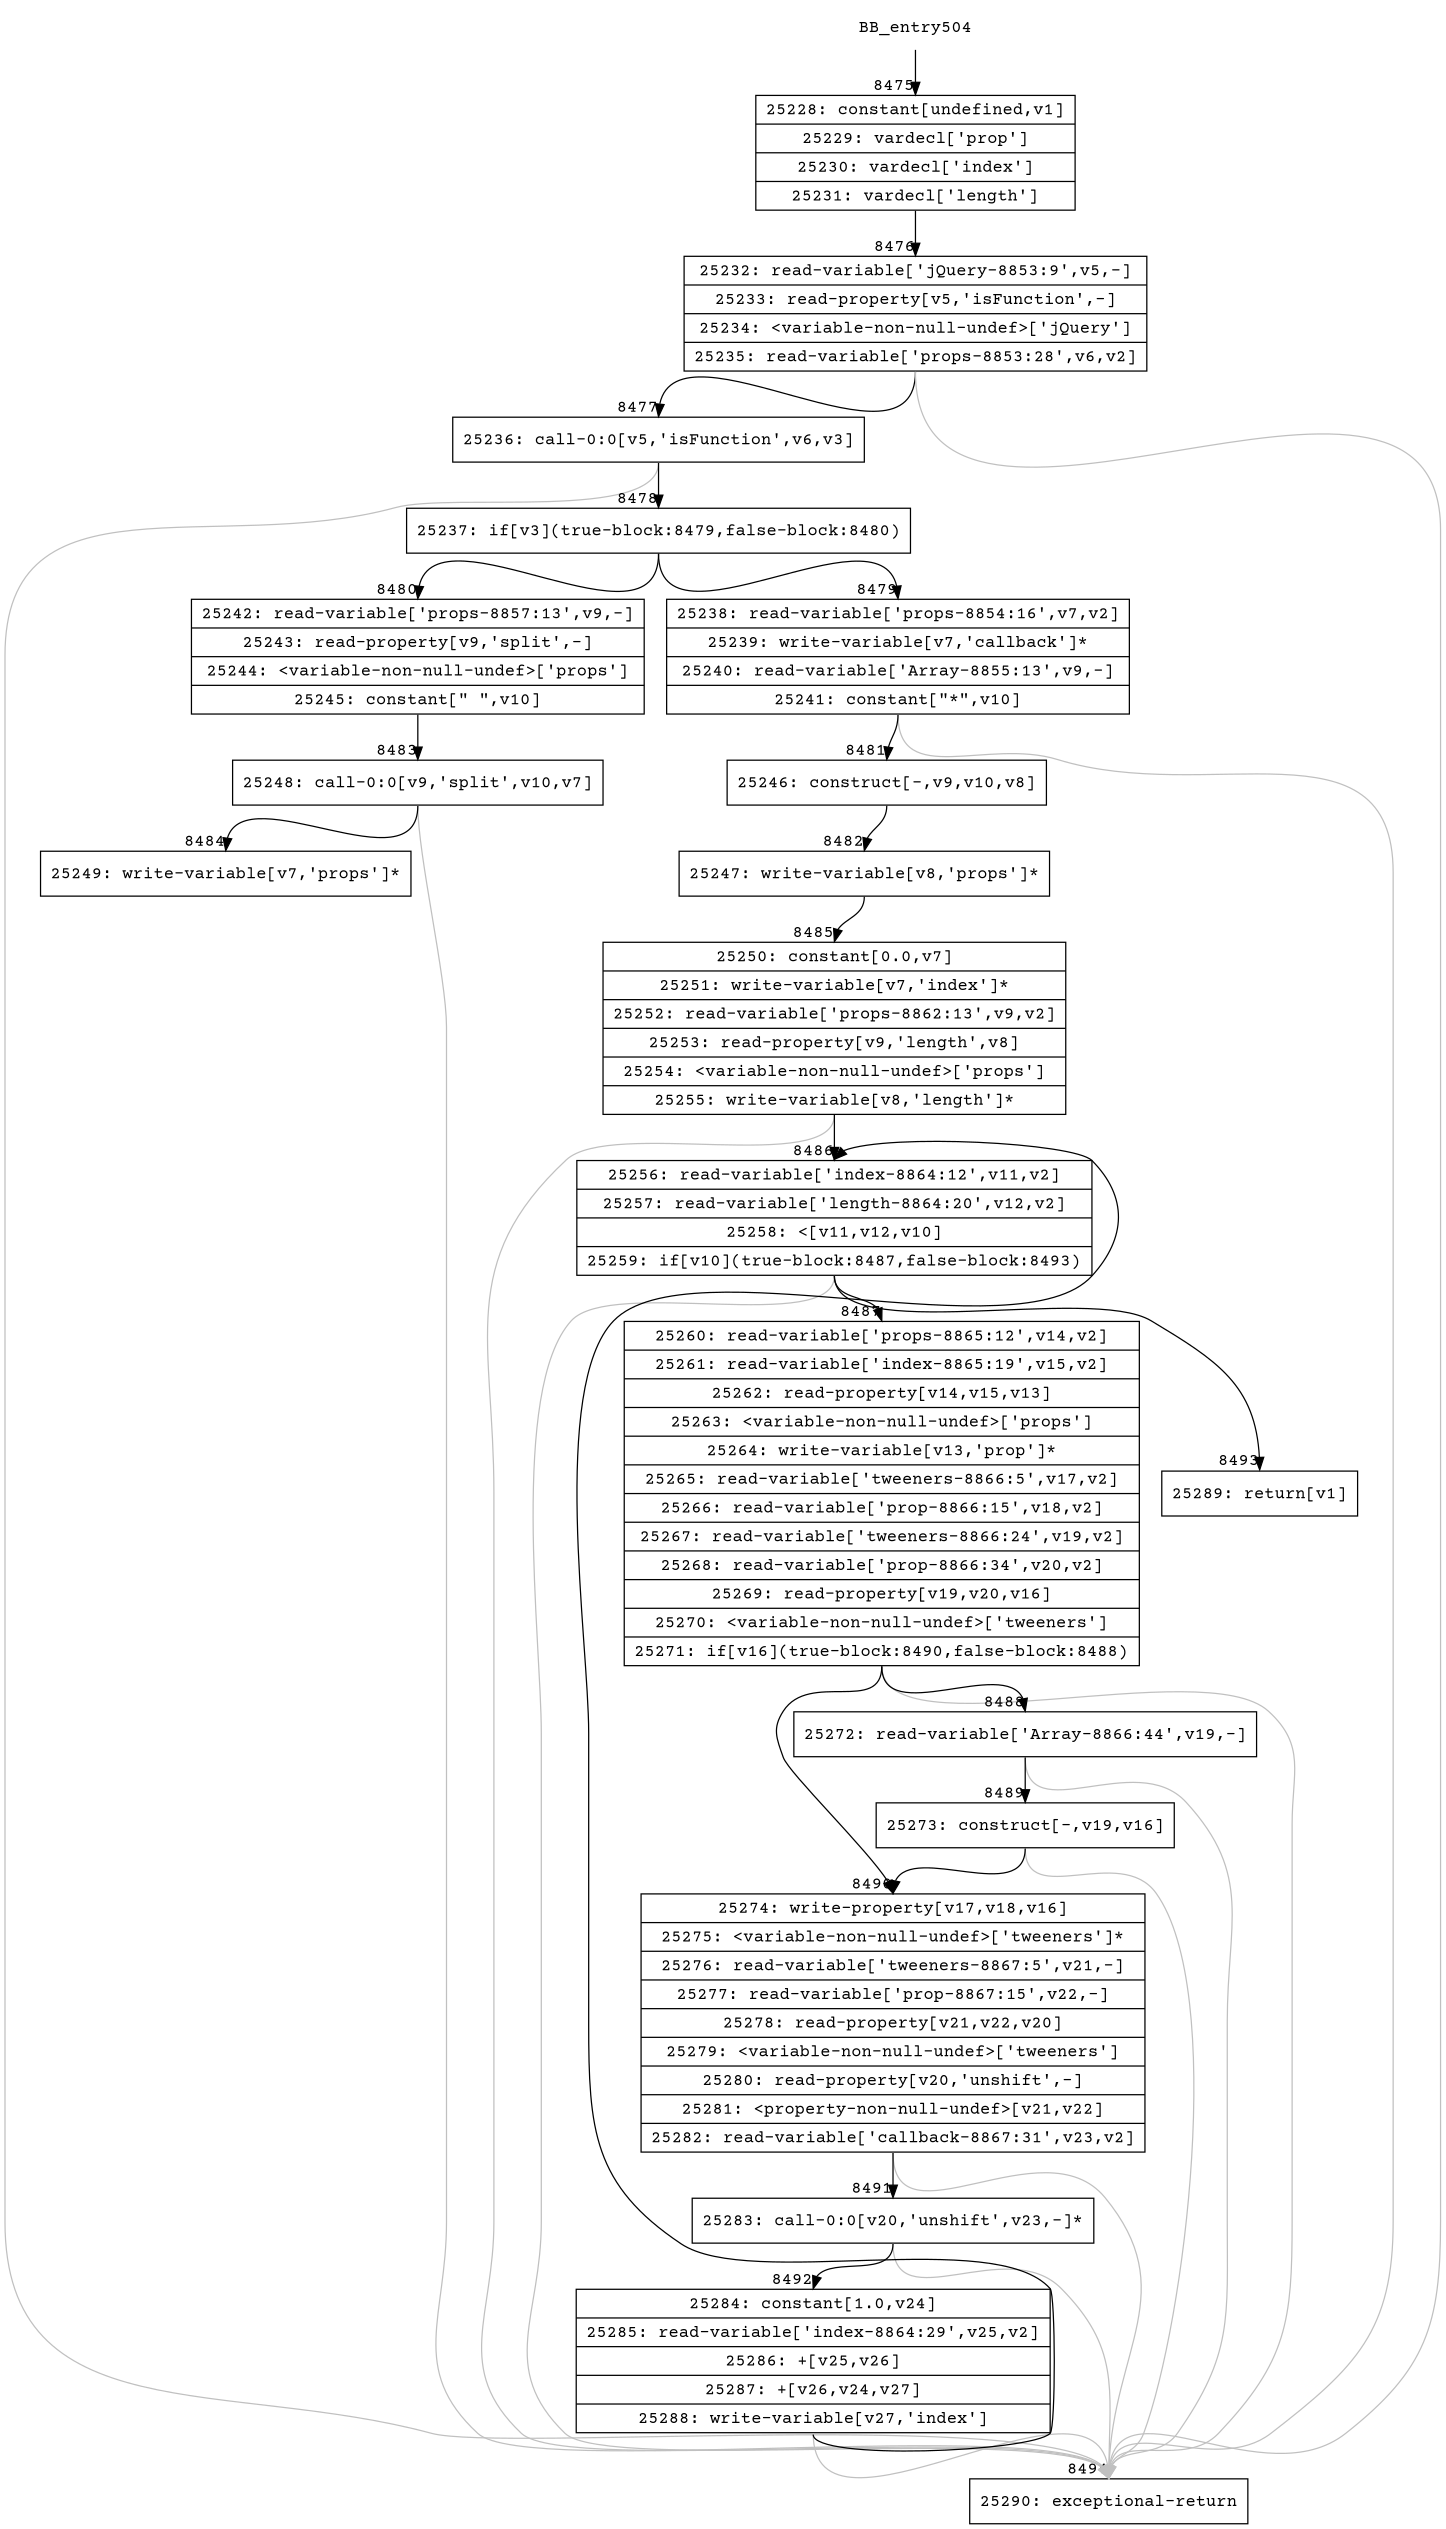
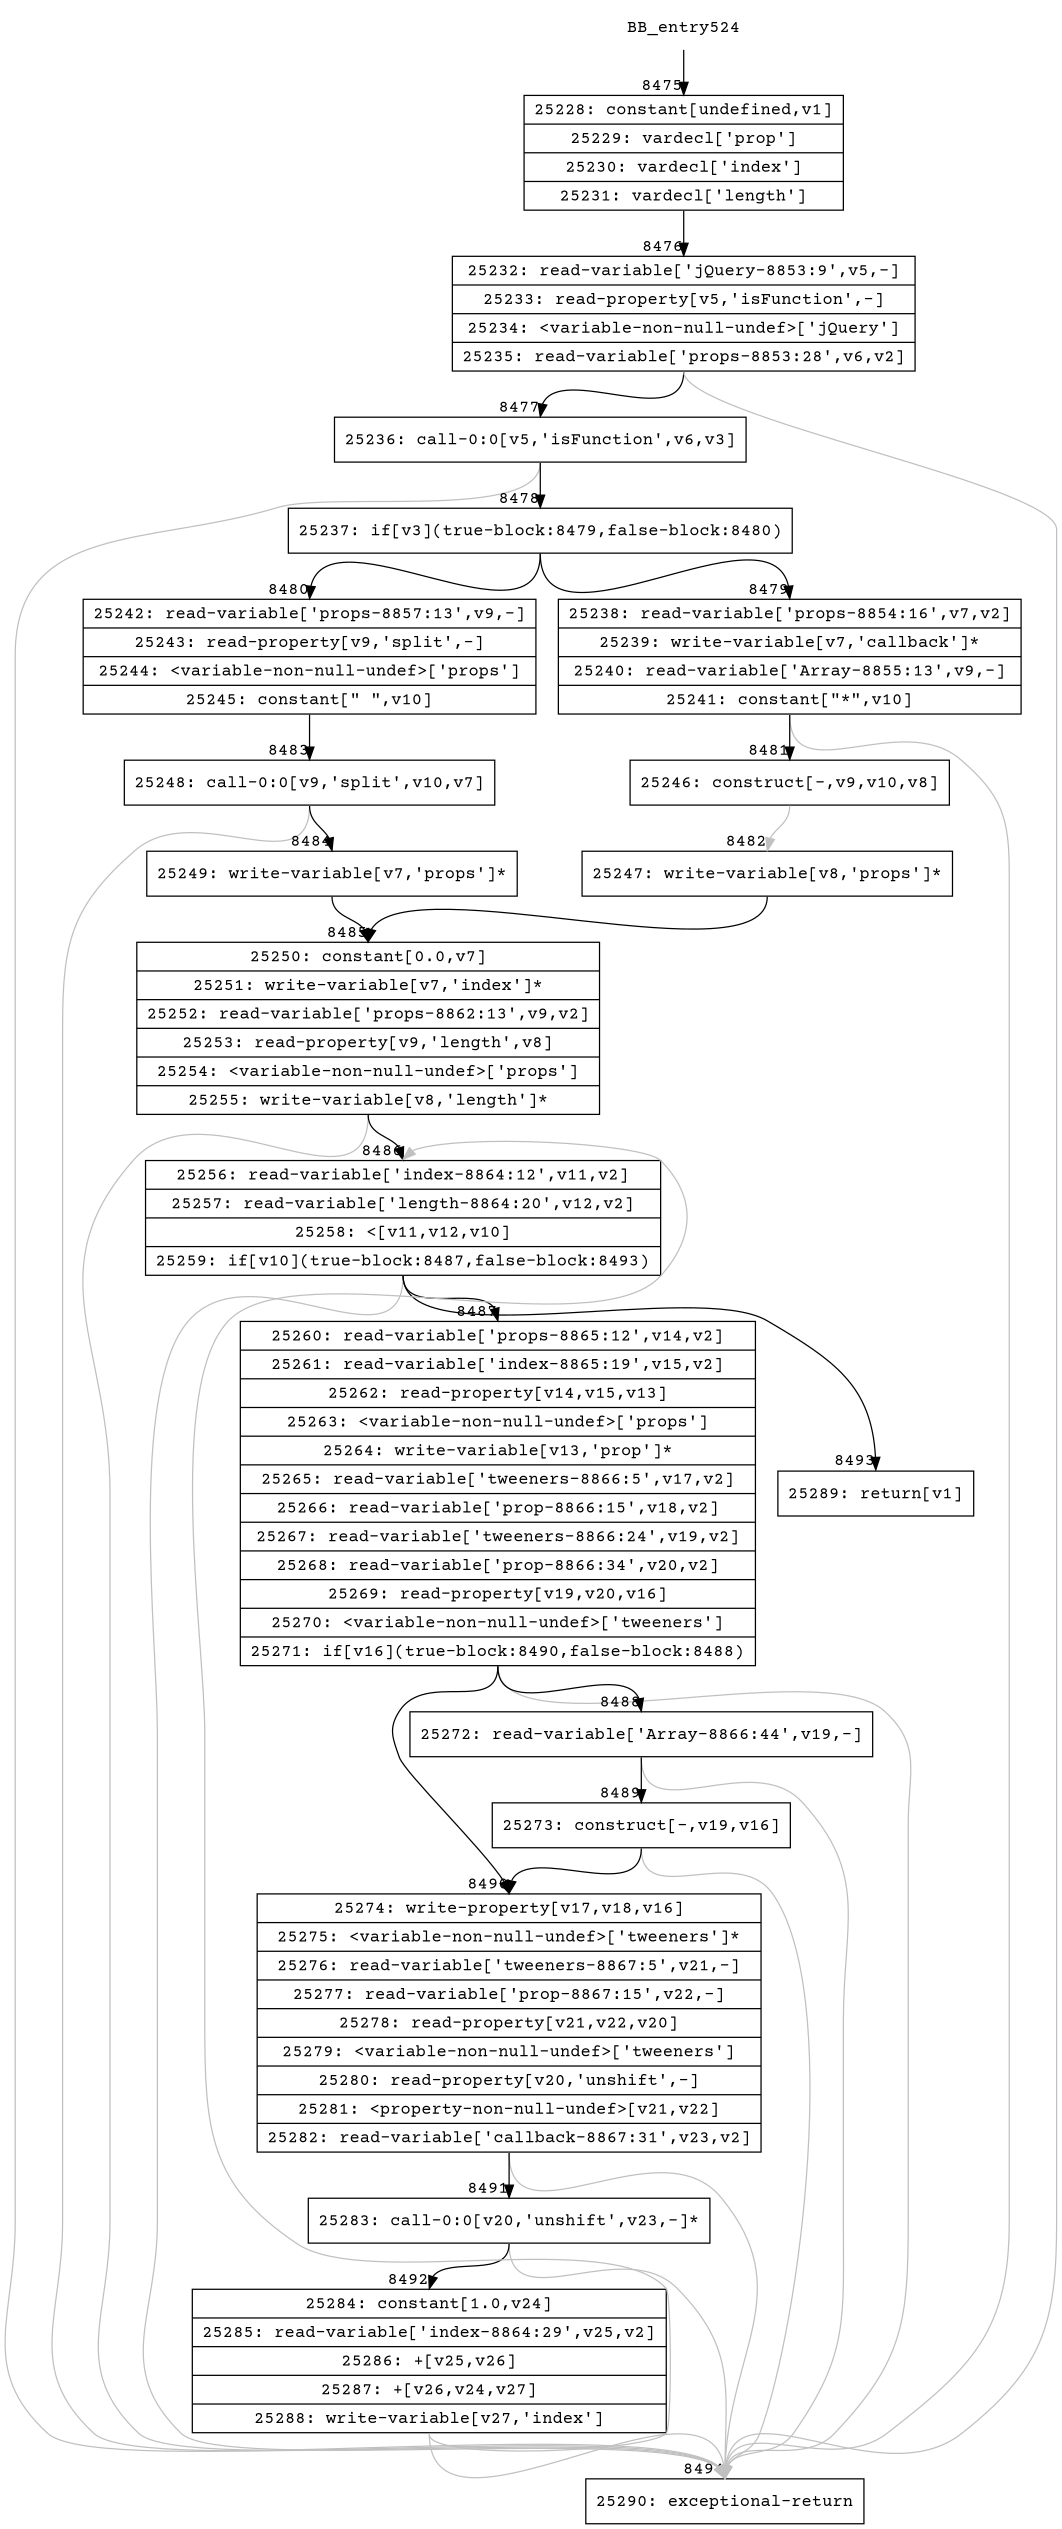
node "BB_entry504": label "BB_entry504" -> "BB_entry524"
edge "25246: construct[-,v9,v10,v8]" -> "25247: write-variable[v8,'props']*": color black -> gray
edge "25249: write-variable[v7,'props']*" -> "25250: constant[0.0,v7]": added
edge "25284: constant[1.0,v24]" -> "25256: read-variable['index-8864:12',v11,v2]": color black -> gray
